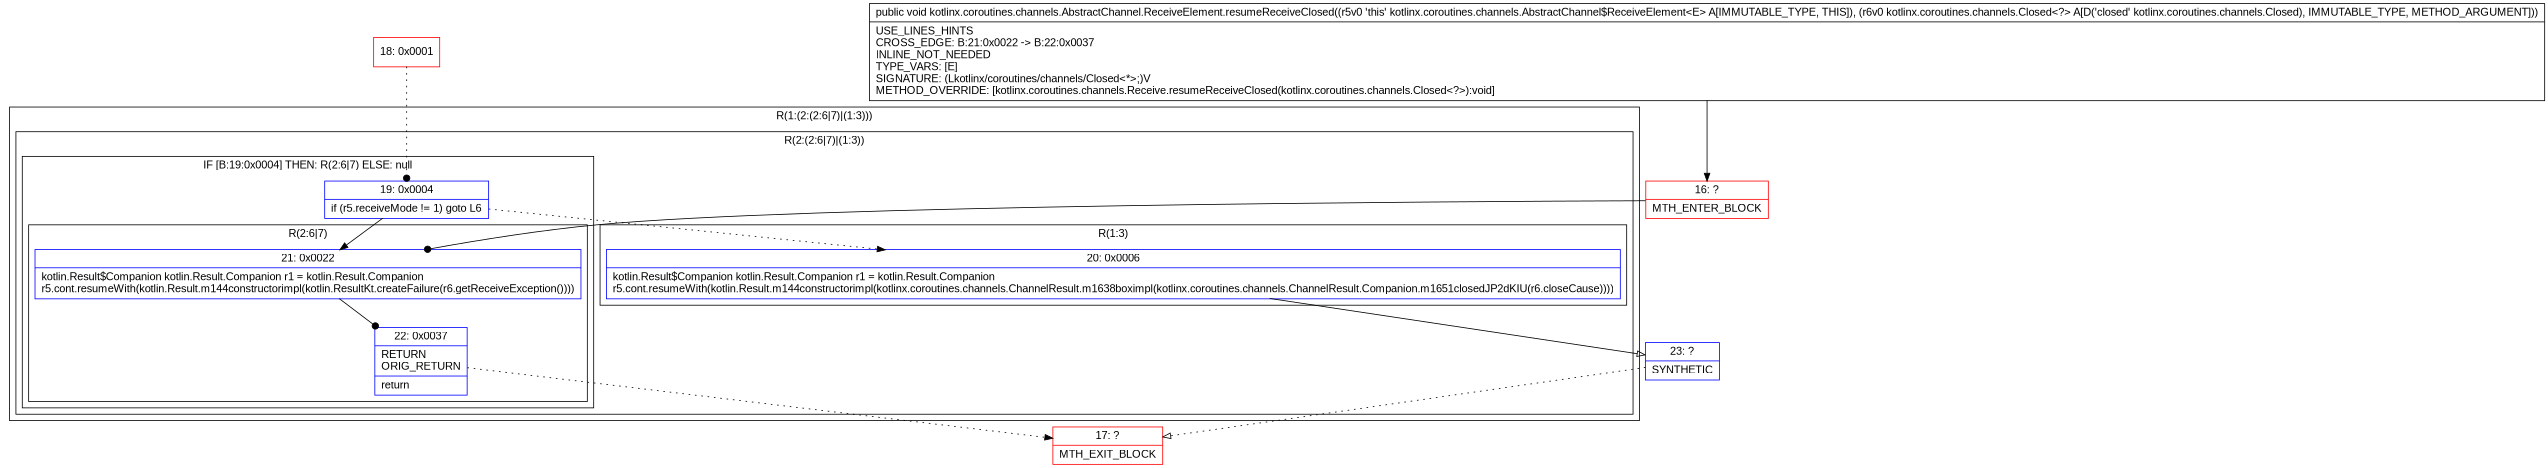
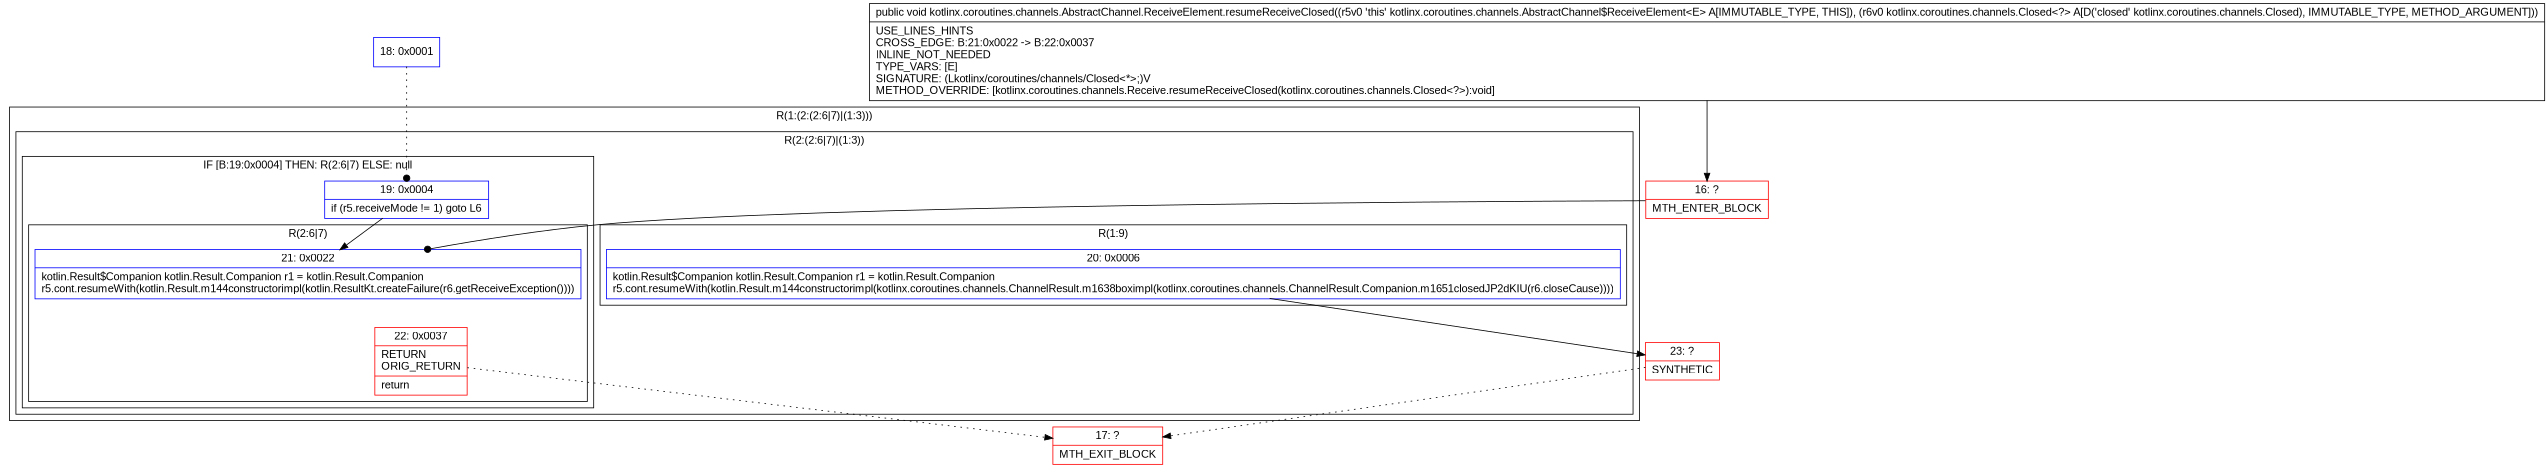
node "18: 0x0001": color red -> blue
edge "19: 0x0004" -> "20: 0x0006": removed
cluster "R(1:3)": label "R(1:3)" -> "R(1:9)"
edge "21: 0x0022" -> "22: 0x0037": removed
edge "20: 0x0006" -> "23: ?": arrowhead onormal -> normal
node "22: 0x0037": color blue -> red
node "23: ?": color blue -> red
edge "23: ?" -> "17: ?": arrowhead onormal -> normal
